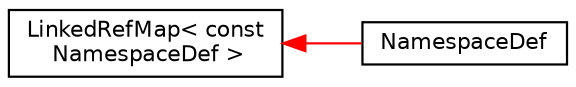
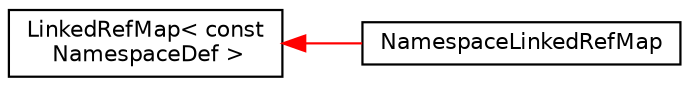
node "NamespaceDef": label "NamespaceDef" -> "NamespaceLinkedRefMap"
